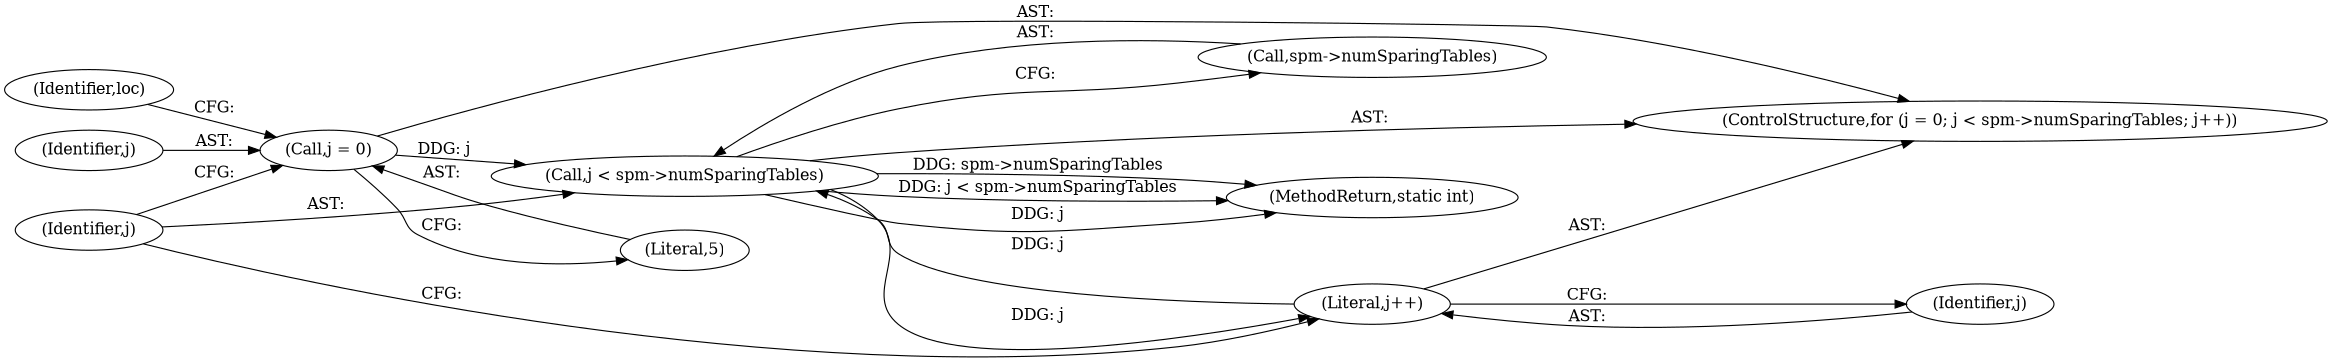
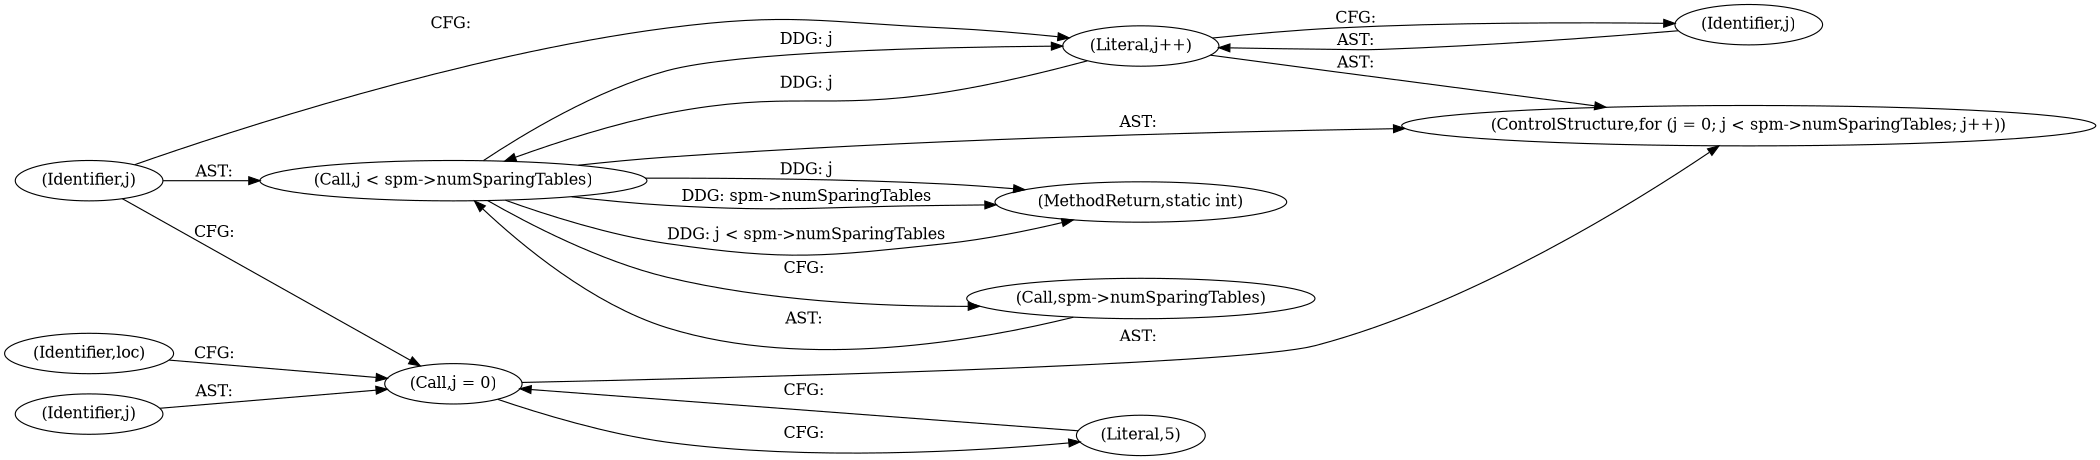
edge "(Call,j = 0)" -> "(Call,j < spm->numSparingTables)": removed, label "DDG: j"
edge "(Literal,5)" -> "(Call,j = 0)": label "AST: " -> "CFG: "
